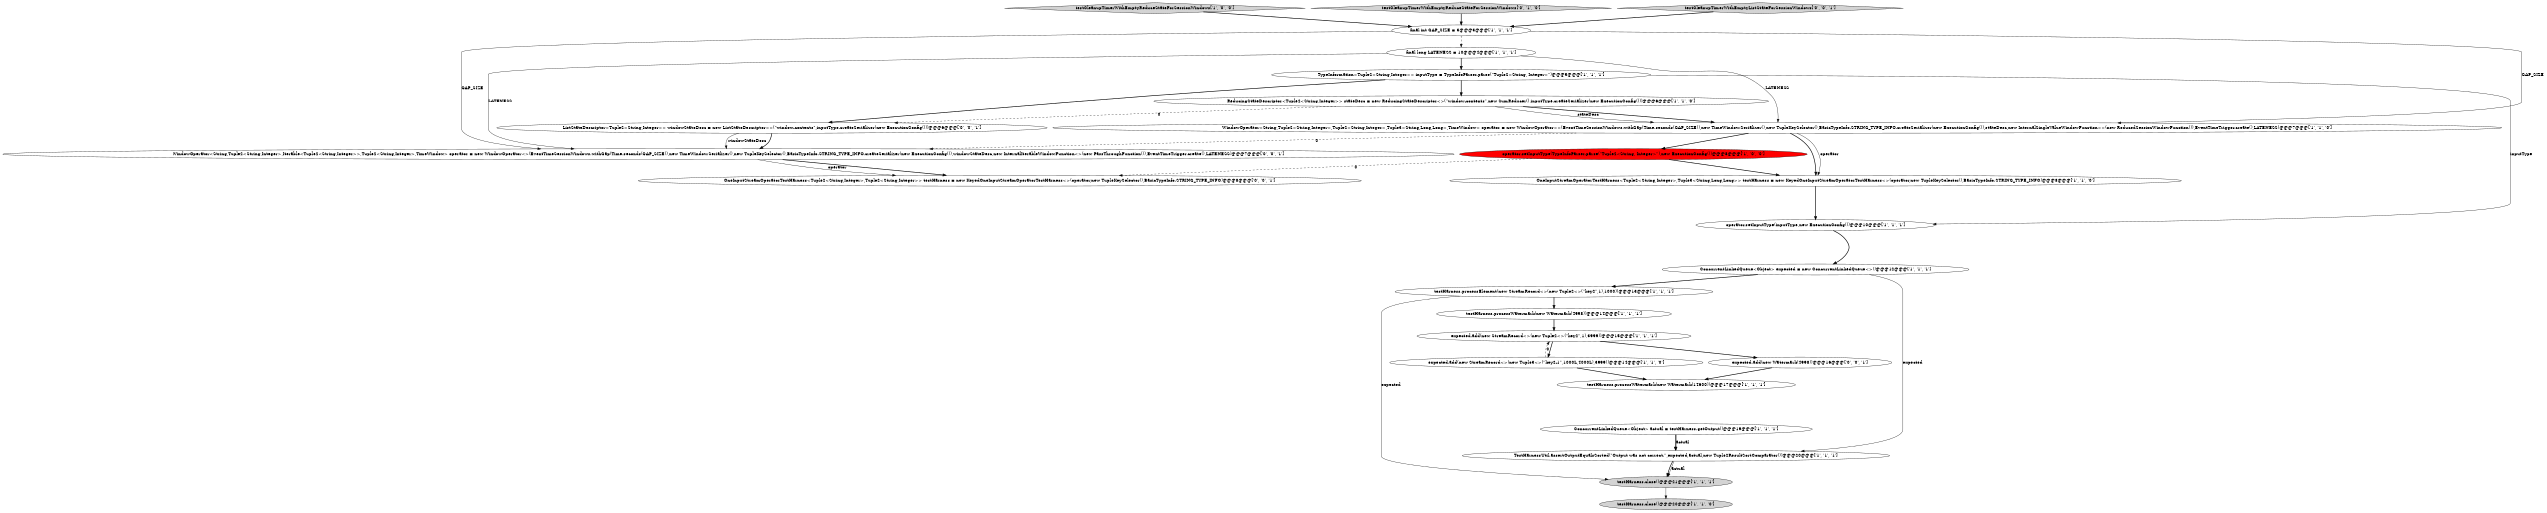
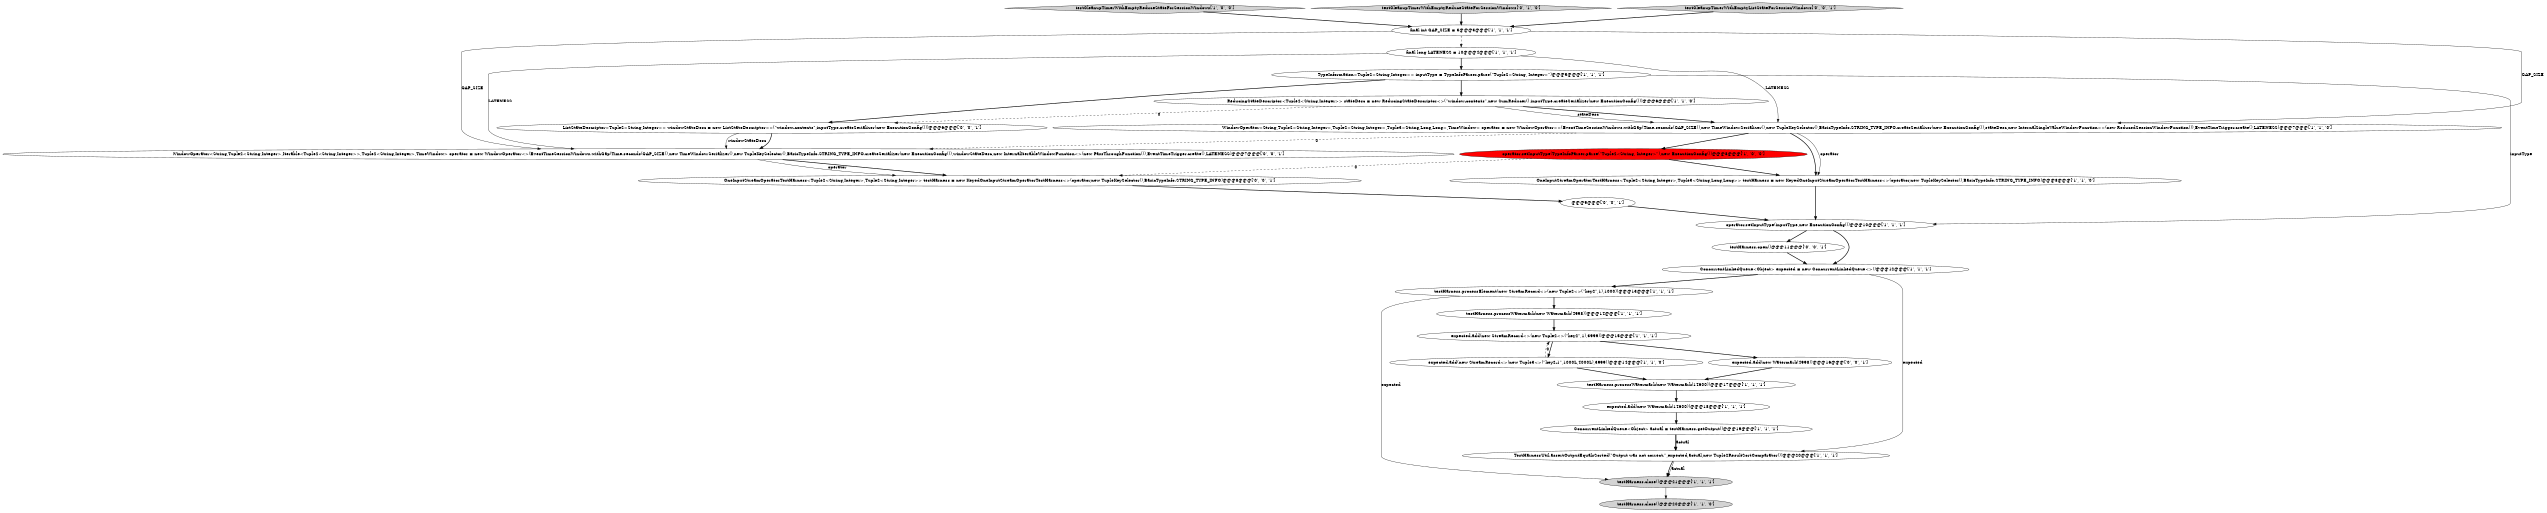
node "@@@9@@@['0', '0', '1']": added
node "testHarness.open()@@@11@@@['0', '0', '1']": added
node "expected.add(new Watermark(14600))@@@18@@@['1', '1', '1']": added
